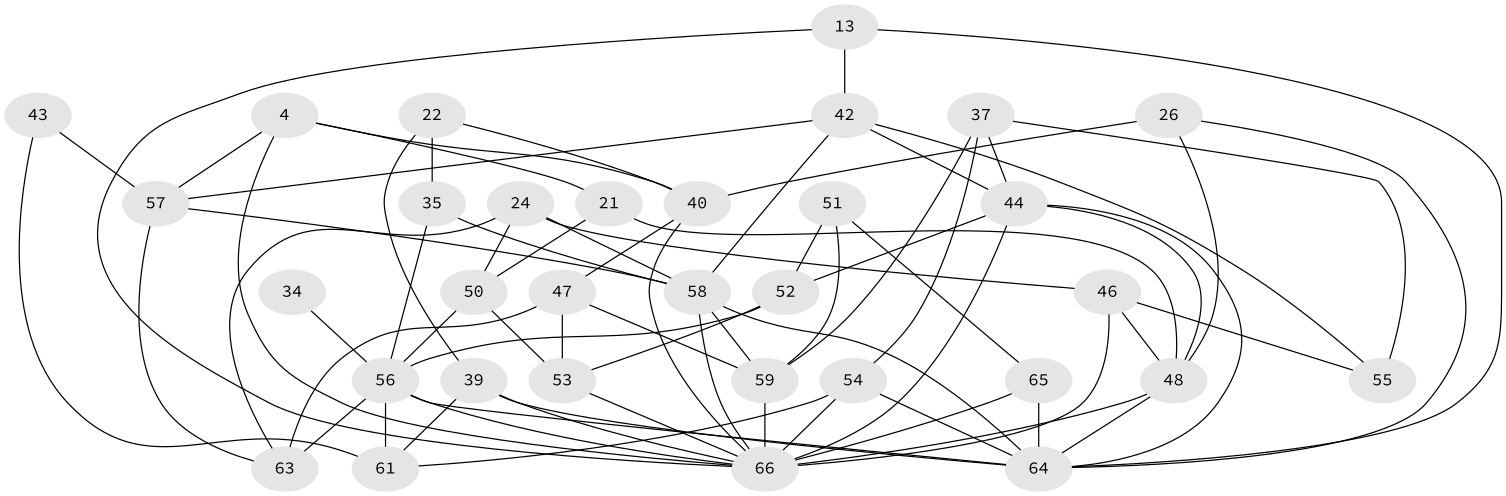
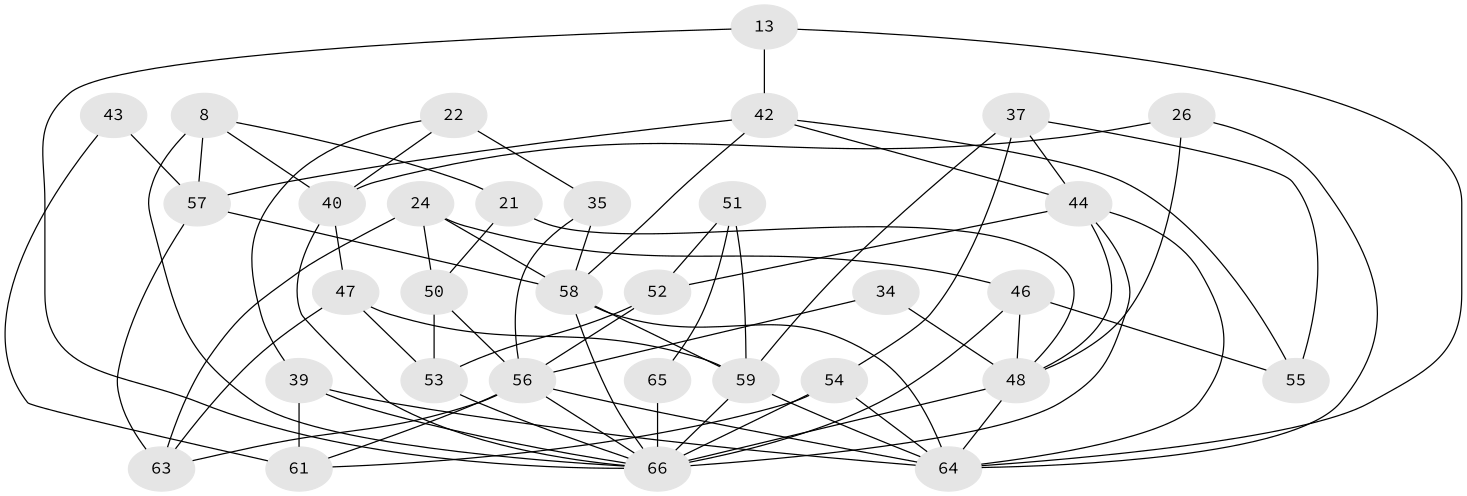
node "4": label "4" -> "8"
edge "34" -- "48": added
edge "65" -- "64": now "59" -- "64"
